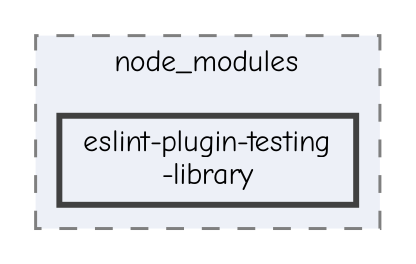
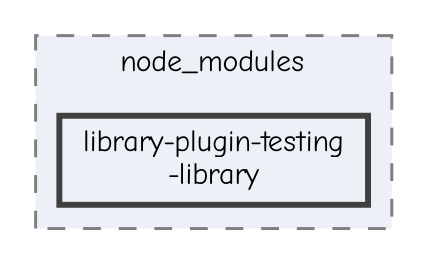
node "eslint-plugin-testing -library": label "eslint-plugin-testing -library" -> "library-plugin-testing -library"
